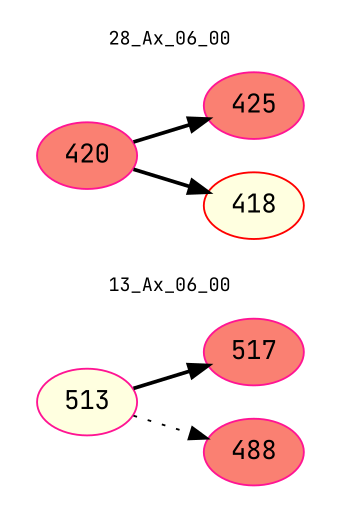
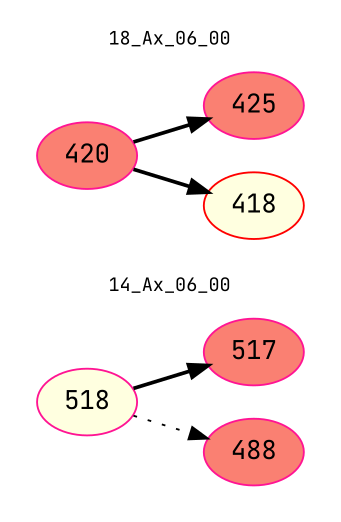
cluster "28_Ax_06_00": label "28_Ax_06_00" -> "18_Ax_06_00"
cluster "13_Ax_06_00": label "13_Ax_06_00" -> "14_Ax_06_00"
node "513": label "513" -> "518"
